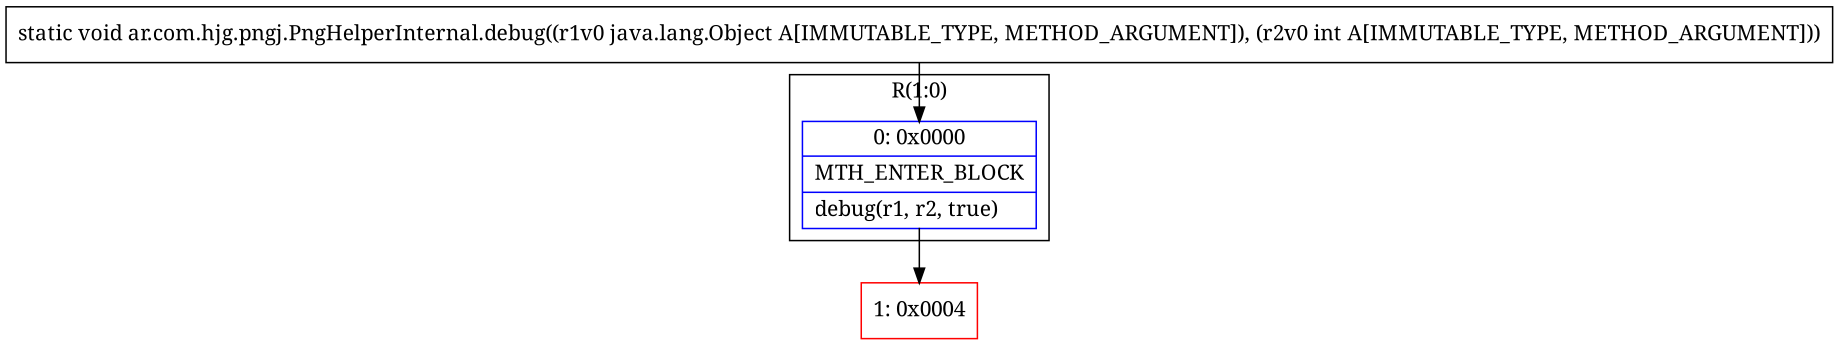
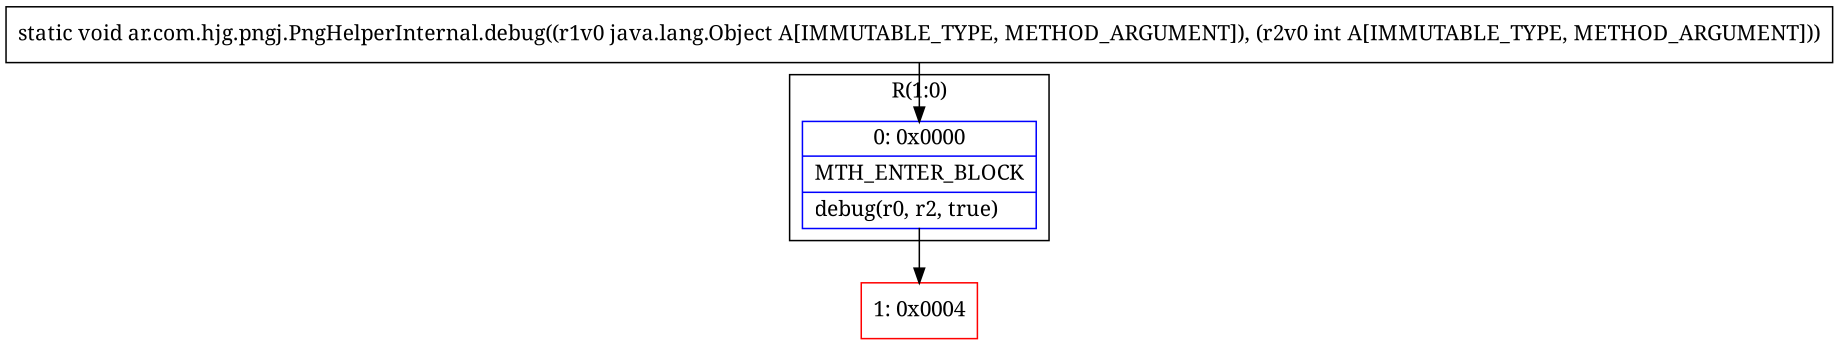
node "0: 0x0000": text "debug(r1, r2, true)" -> "debug(r0, r2, true)"
